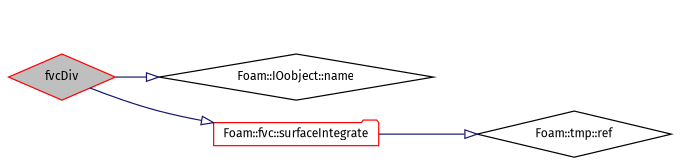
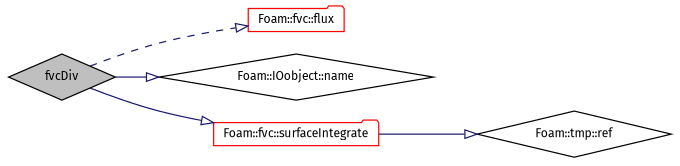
node "Foam::fvc::flux": added
node "fvcDiv": color red -> black
